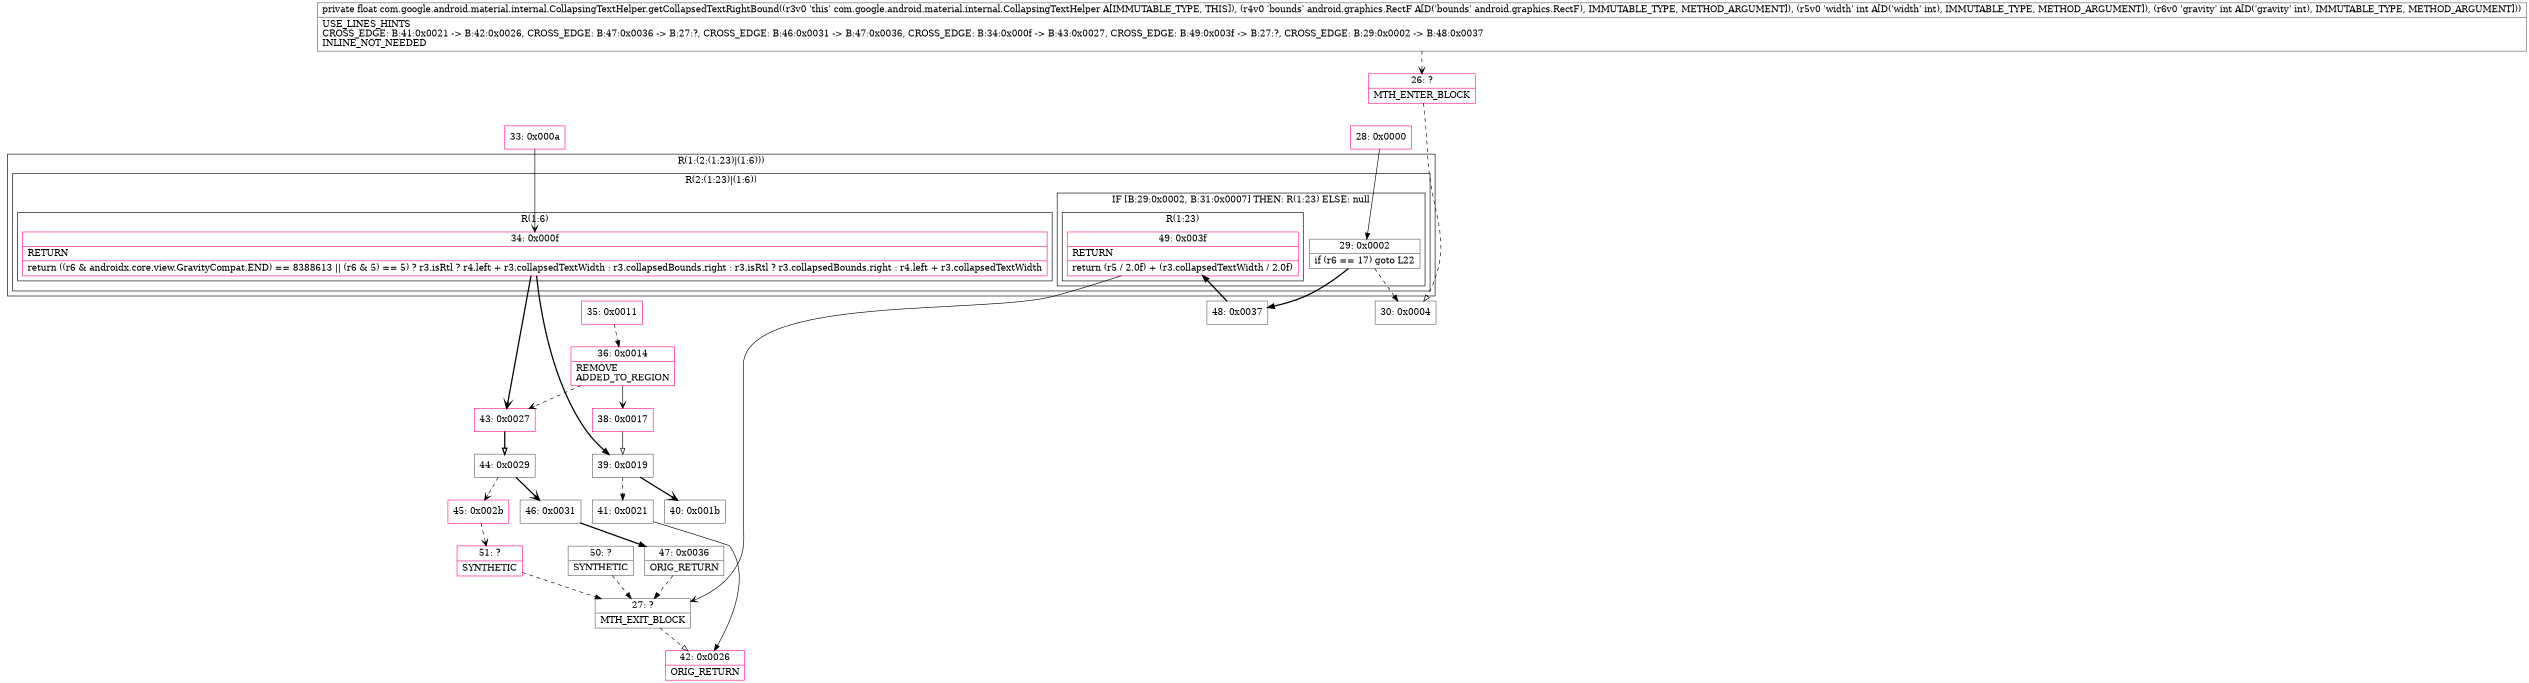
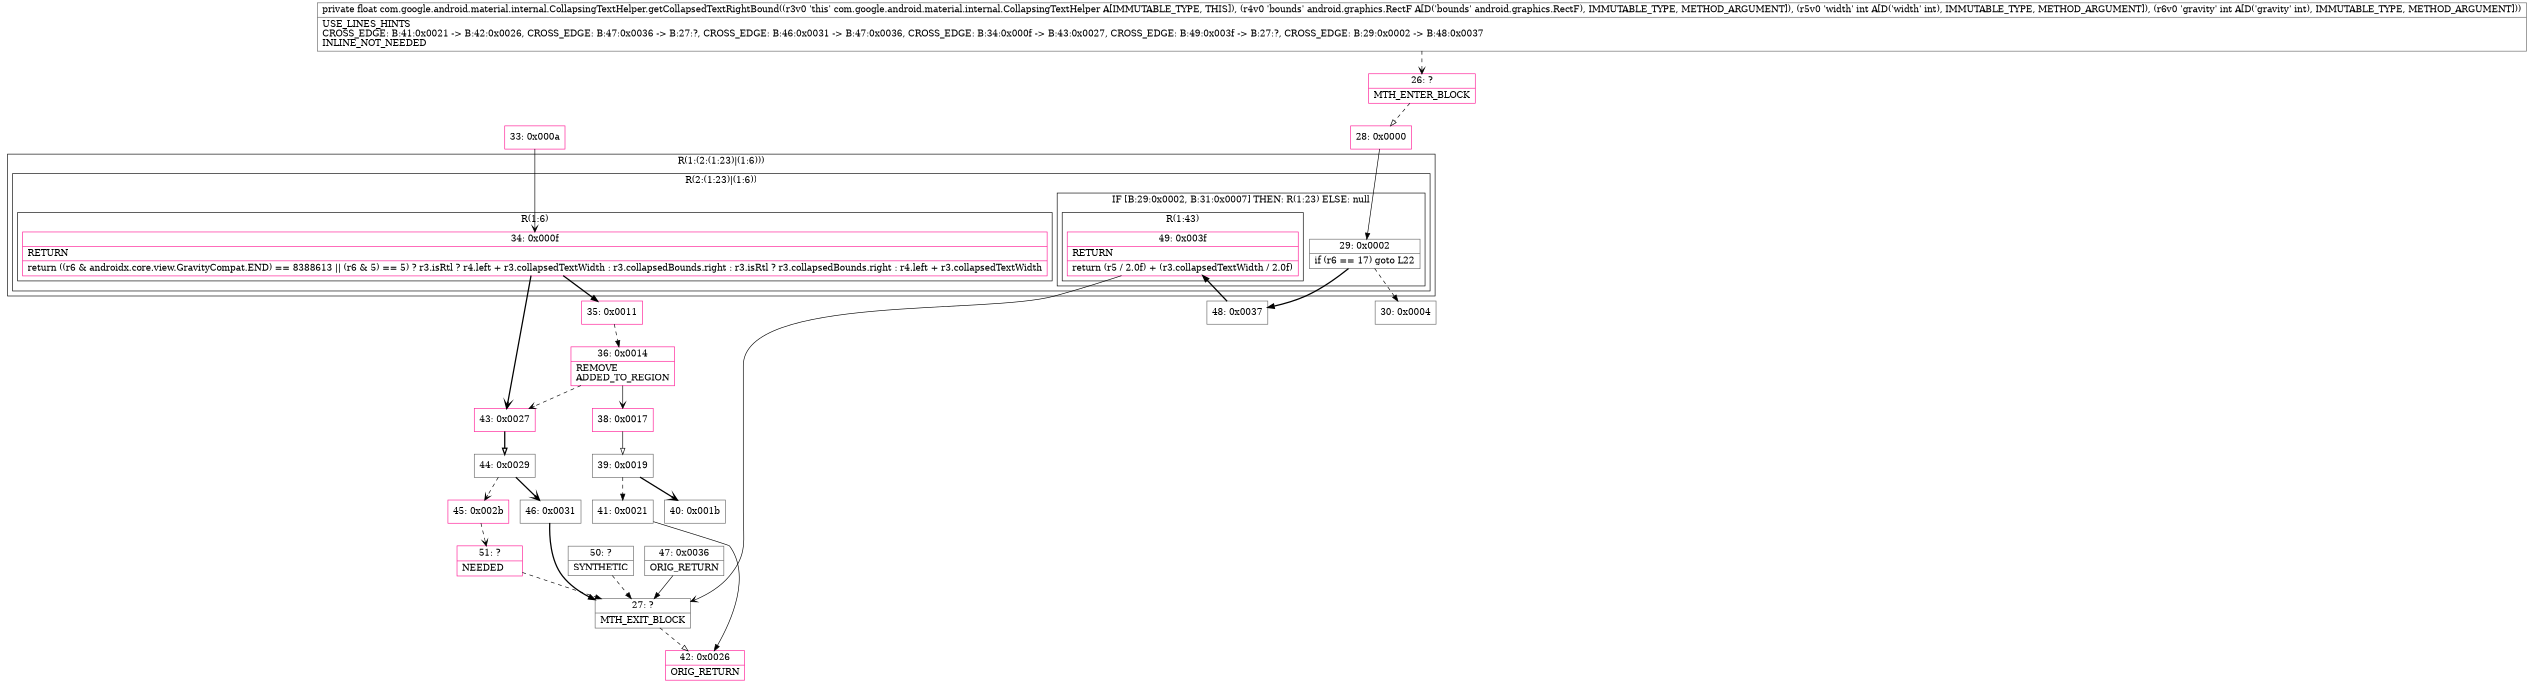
cluster "R(1:23)": label "R(1:23)" -> "R(1:43)"
edge "26: ?" -> "30: 0x0004": now "26: ?" -> "28: 0x0000"
edge "34: 0x000f" -> "39: 0x0019": now "34: 0x000f" -> "35: 0x0011"
edge "46: 0x0031" -> "47: 0x0036": now "46: 0x0031" -> "27: ?"
node "51: ?": text "SYNTHETIC" -> "NEEDED"
edge "47: 0x0036" -> "27: ?": style dashed -> solid
